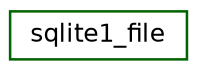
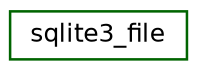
node "sqlite1_file": label "sqlite1_file" -> "sqlite3_file"
